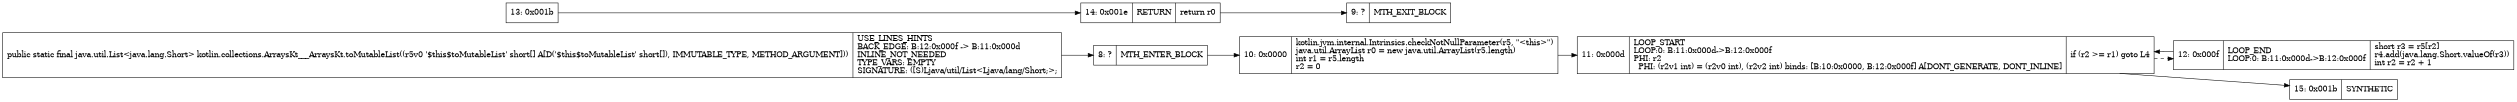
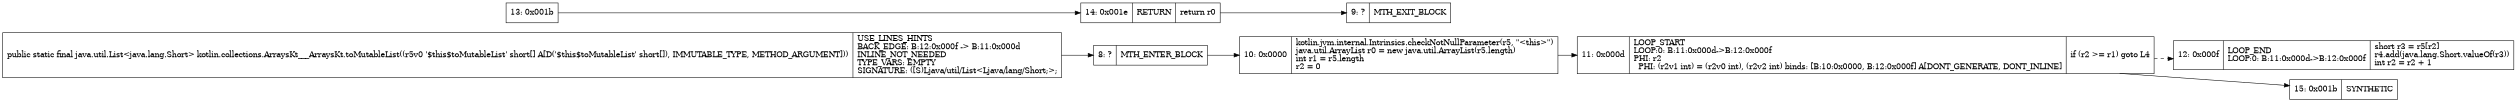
edge "12: 0x000f" -> "11: 0x000d": removed
